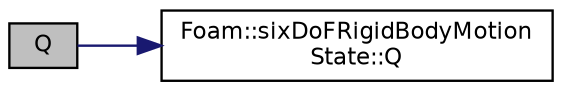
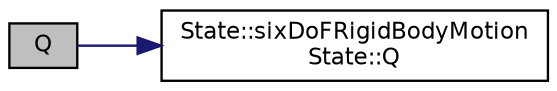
node "Foam::sixDoFRigidBodyMotion State::Q": label "Foam::sixDoFRigidBodyMotion State::Q" -> "State::sixDoFRigidBodyMotion State::Q"
